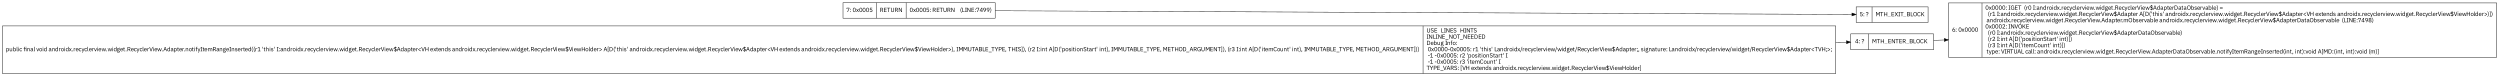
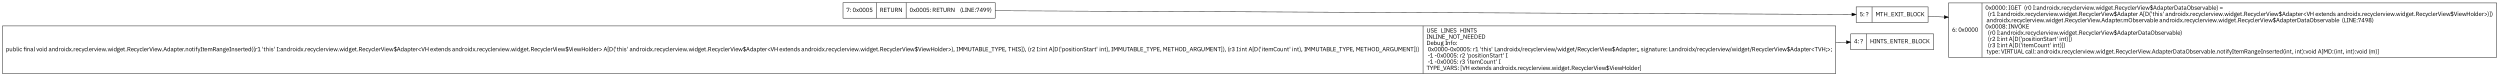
node "6: 0x0000": text "0x0002: INVOKE" -> "0x0008: INVOKE"
edge "4: ?" -> "6: 0x0000": now "5: ?" -> "6: 0x0000"
node "4: ?": text "MTH_ENTER_BLOCK" -> "HINTS_ENTER_BLOCK"
